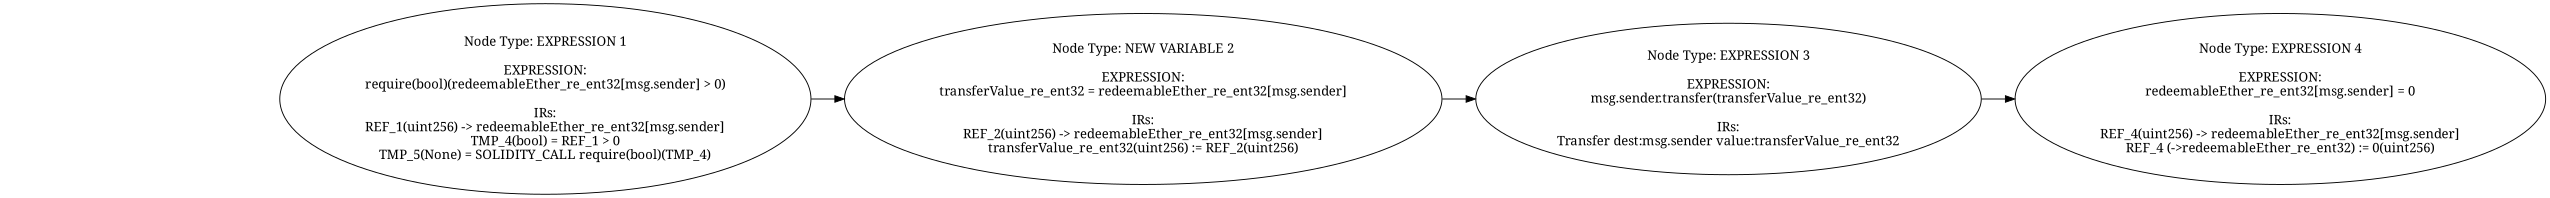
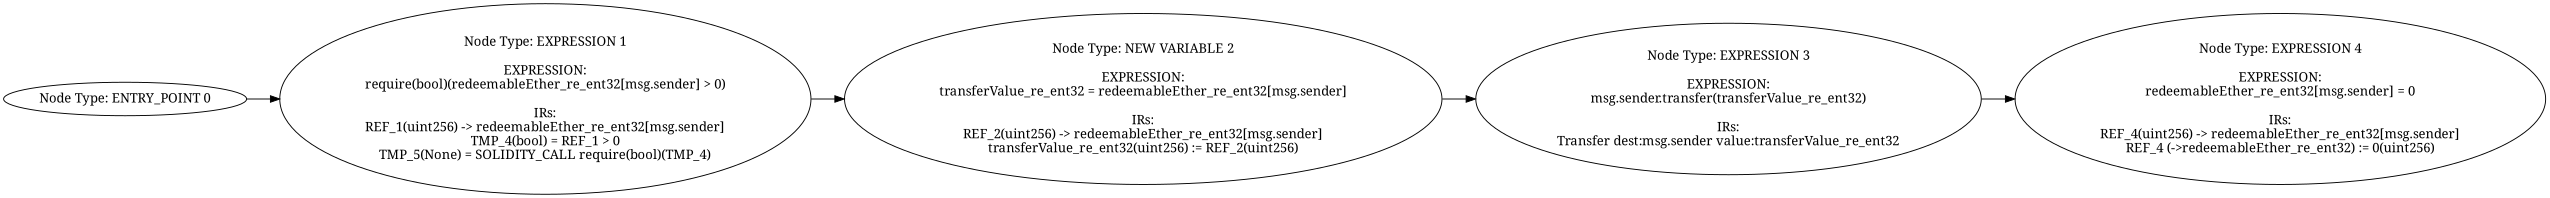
node "Node Type: ENTRY_POINT 0": added
